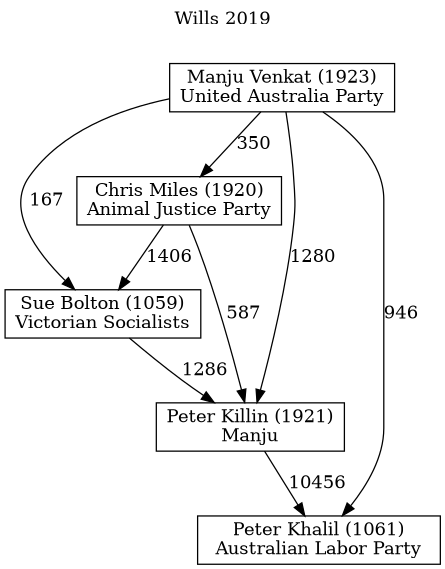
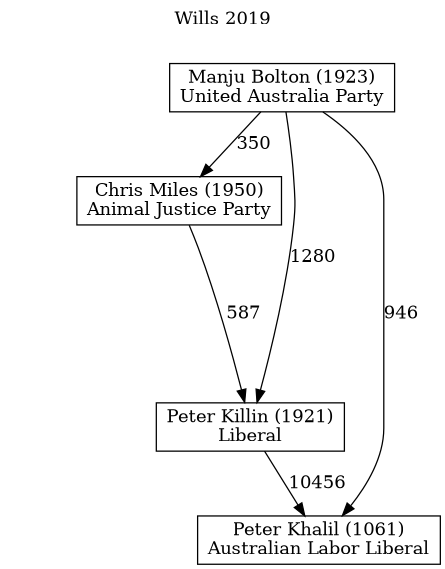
node "Manju Venkat (1923) United Australia Party": label "Manju Venkat (1923) United Australia Party" -> "Manju Bolton (1923) United Australia Party"
node "Chris Miles (1920) Animal Justice Party": label "Chris Miles (1920) Animal Justice Party" -> "Chris Miles (1950) Animal Justice Party"
node "Sue Bolton (1059) Victorian Socialists": removed
node "Peter Killin (1921) Manju": label "Peter Killin (1921) Manju" -> "Peter Killin (1921) Liberal"
node "Peter Khalil (1061) Australian Labor Party": label "Peter Khalil (1061) Australian Labor Party" -> "Peter Khalil (1061) Australian Labor Liberal"
